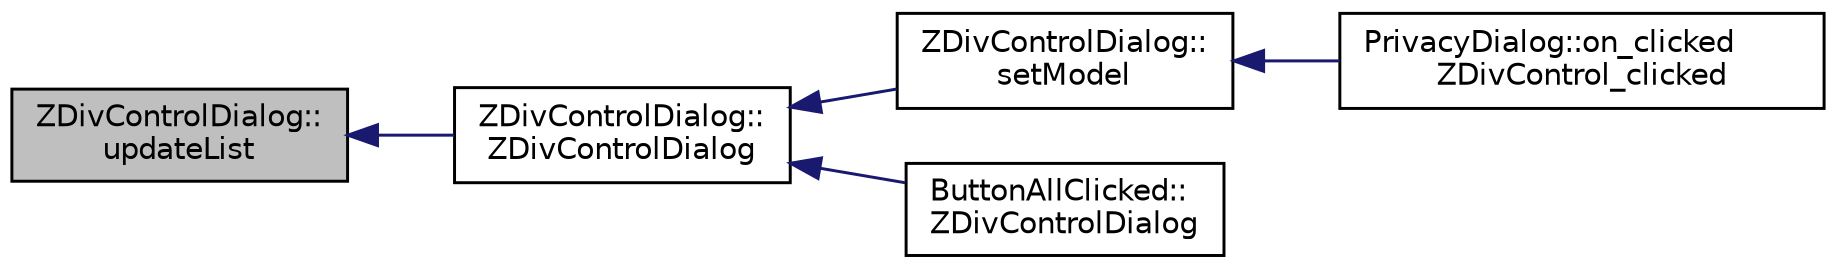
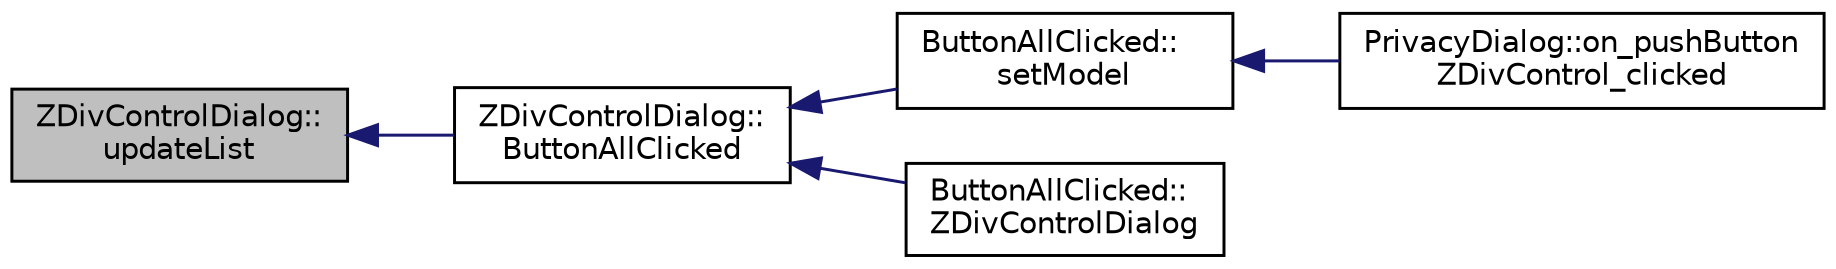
node "ZDivControlDialog:: setModel": label "ZDivControlDialog:: setModel" -> "ButtonAllClicked:: setModel"
node "PrivacyDialog::on_clicked ZDivControl_clicked": label "PrivacyDialog::on_clicked ZDivControl_clicked" -> "PrivacyDialog::on_pushButton ZDivControl_clicked"
node "ZDivControlDialog:: ZDivControlDialog": label "ZDivControlDialog:: ZDivControlDialog" -> "ZDivControlDialog:: ButtonAllClicked"
